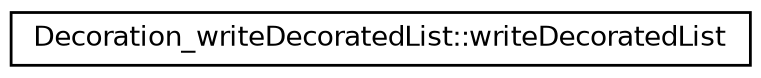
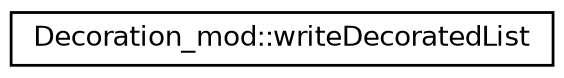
node "Decoration_writeDecoratedList::writeDecoratedList": label "Decoration_writeDecoratedList::writeDecoratedList" -> "Decoration_mod::writeDecoratedList"
